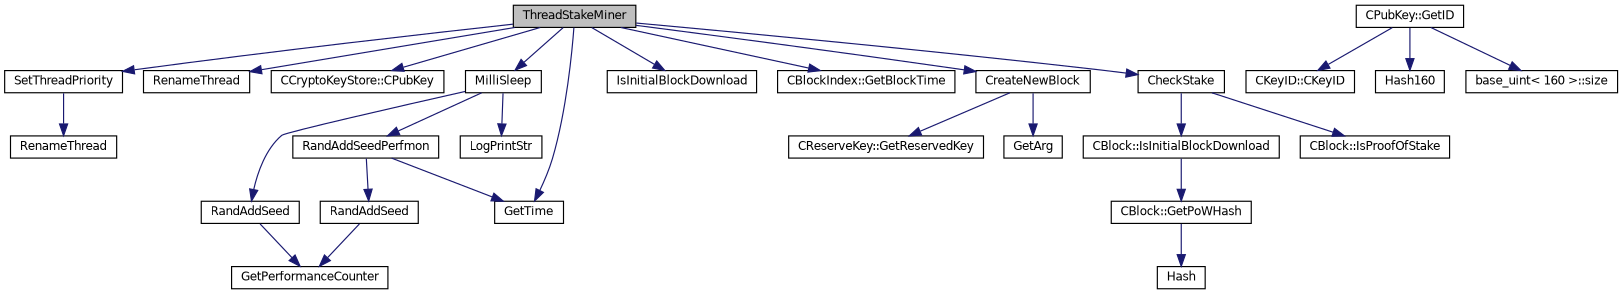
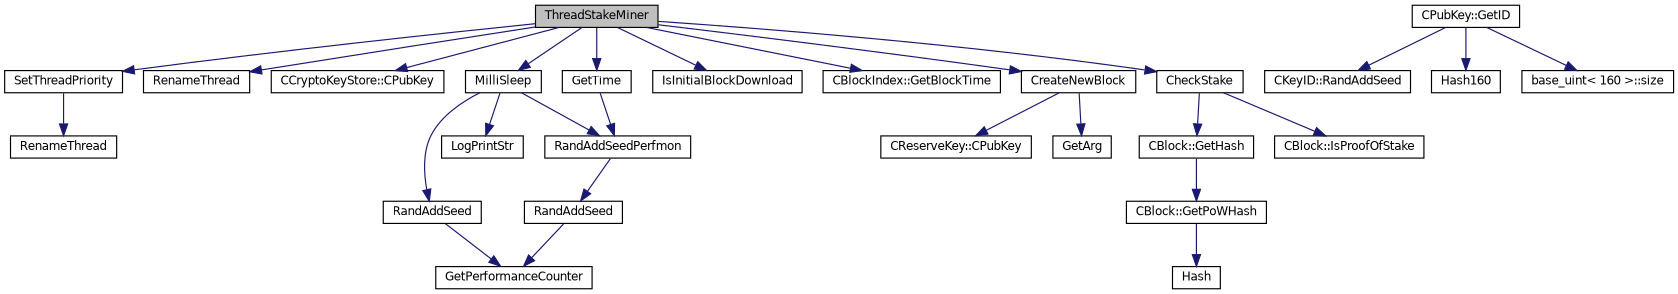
node "CKeyID::CKeyID": label "CKeyID::CKeyID" -> "CKeyID::RandAddSeed"
node "CReserveKey::GetReservedKey": label "CReserveKey::GetReservedKey" -> "CReserveKey::CPubKey"
node "CBlock::IsInitialBlockDownload": label "CBlock::IsInitialBlockDownload" -> "CBlock::GetHash"
edge "RandAddSeedPerfmon" -> "GetTime": reversed
